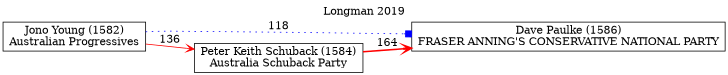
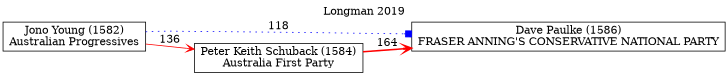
node "Peter Keith Schuback (1584) Australia Schuback Party": label "Peter Keith Schuback (1584) Australia Schuback Party" -> "Peter Keith Schuback (1584) Australia First Party"
